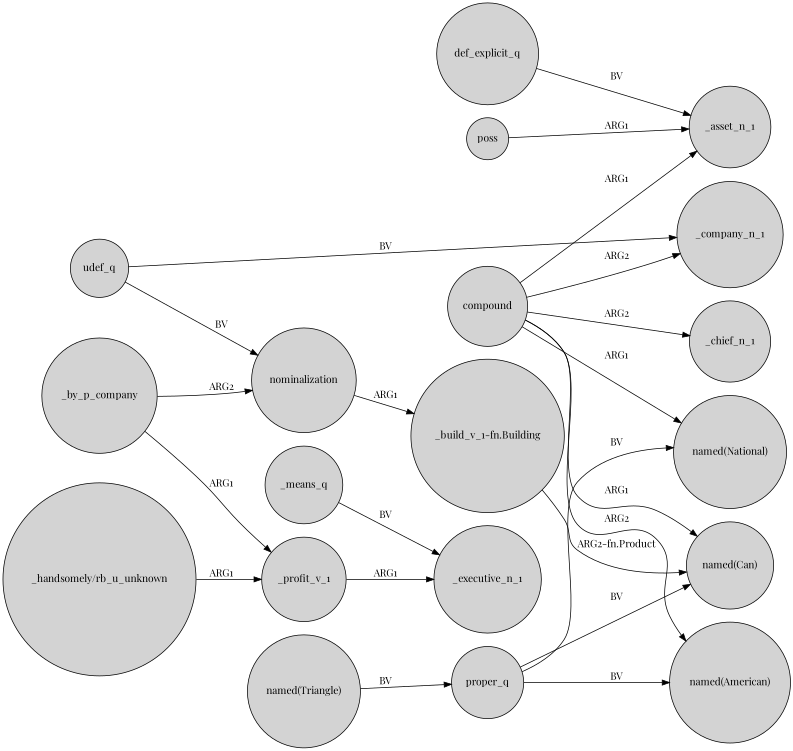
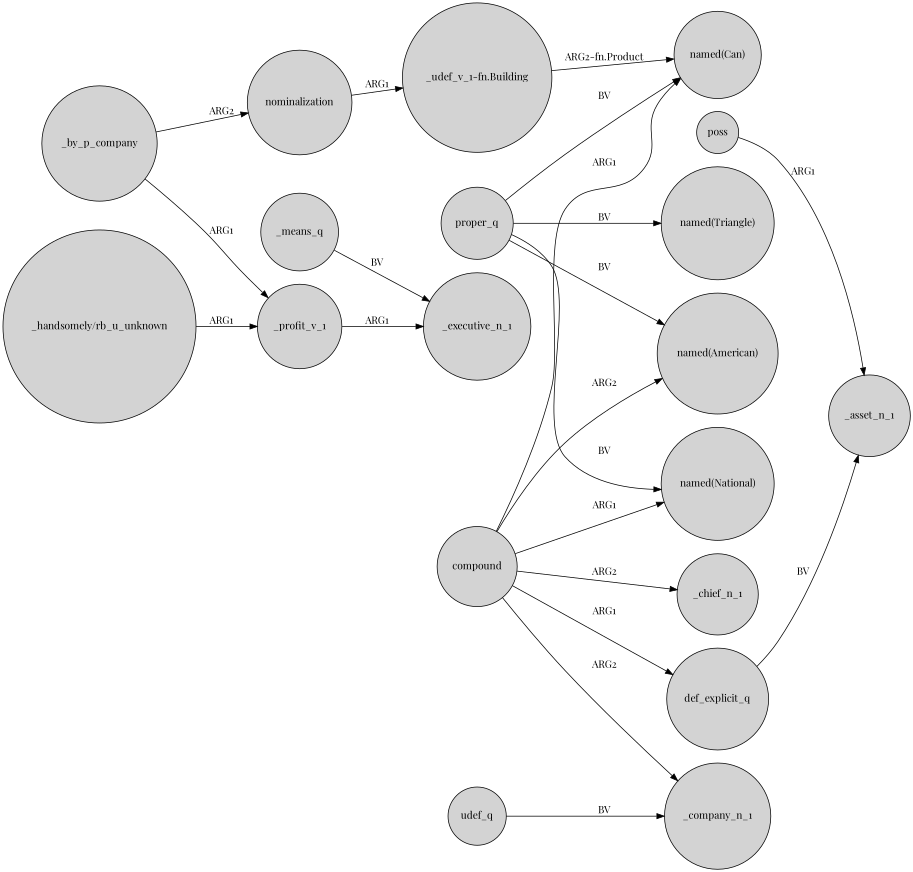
edge "compound" -> "_asset_n_1": now "compound" -> "def_explicit_q"
edge "udef_q" -> "nominalization": removed, label "BV"
node "_build_v_1-fn.Building": label "_build_v_1-fn.Building" -> "_udef_v_1-fn.Building"
edge "named(Triangle)" -> "proper_q": reversed
